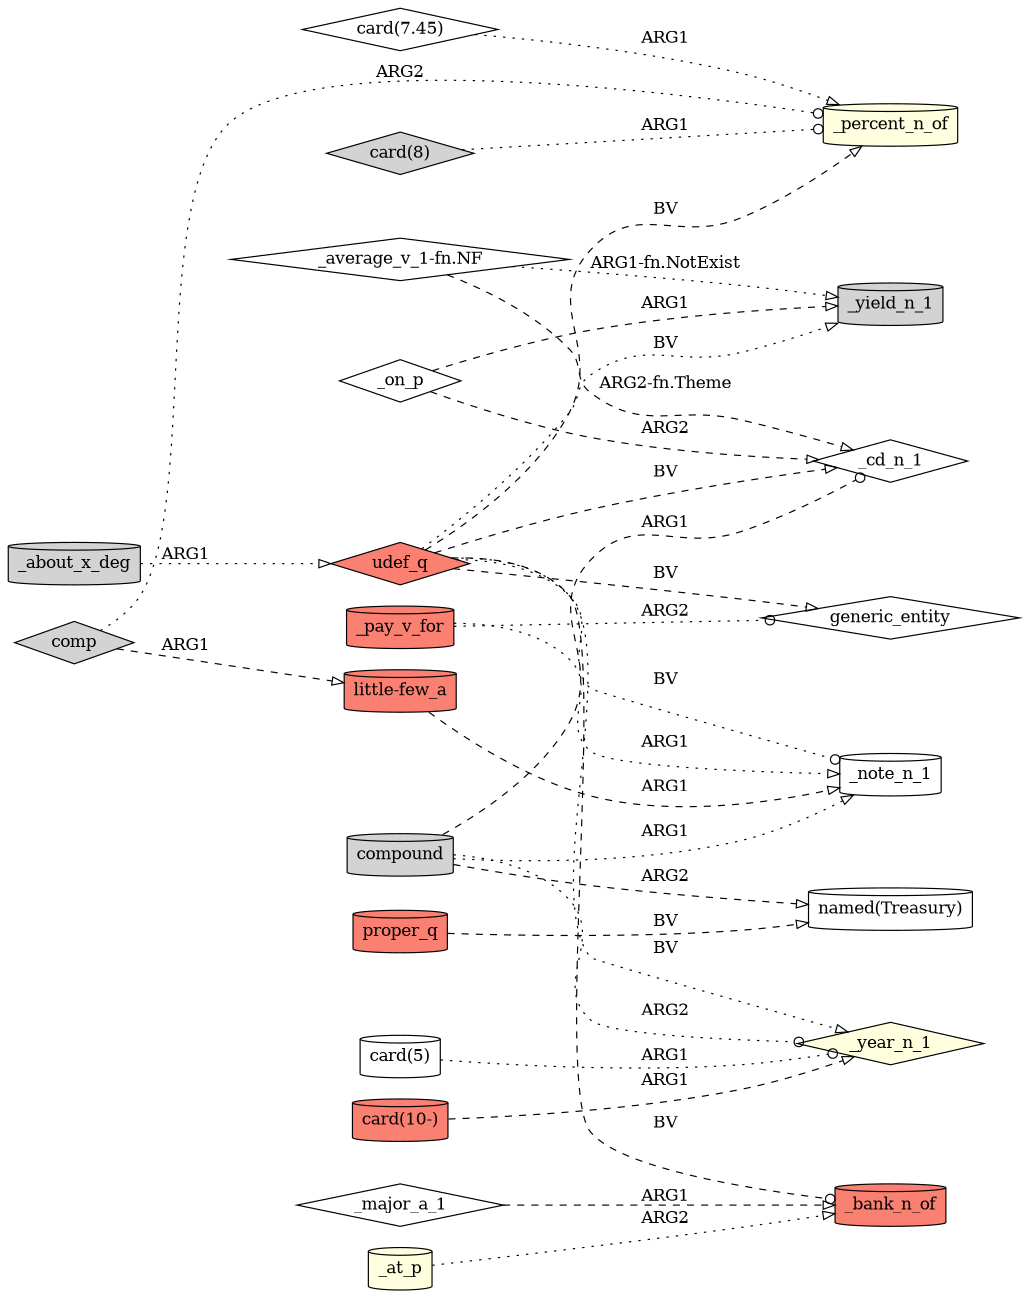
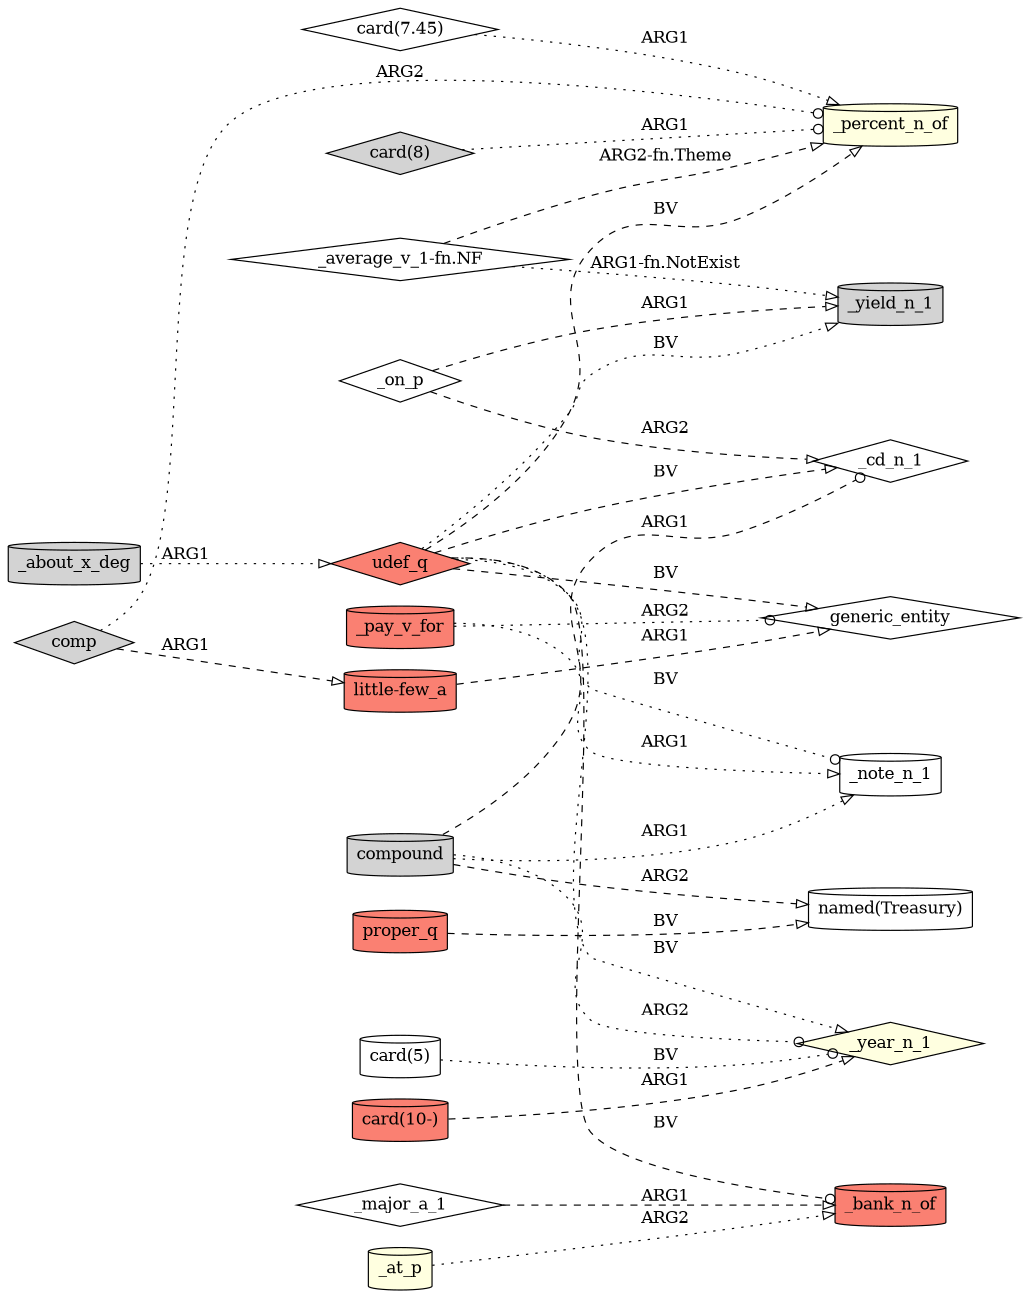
edge "_average_v_1-fn.NF" -> "_cd_n_1": now "_average_v_1-fn.NF" -> "_percent_n_of"
edge "little-few_a" -> "_note_n_1": now "little-few_a" -> "generic_entity"
edge "card(5)" -> "_year_n_1": label "ARG1" -> "BV"
